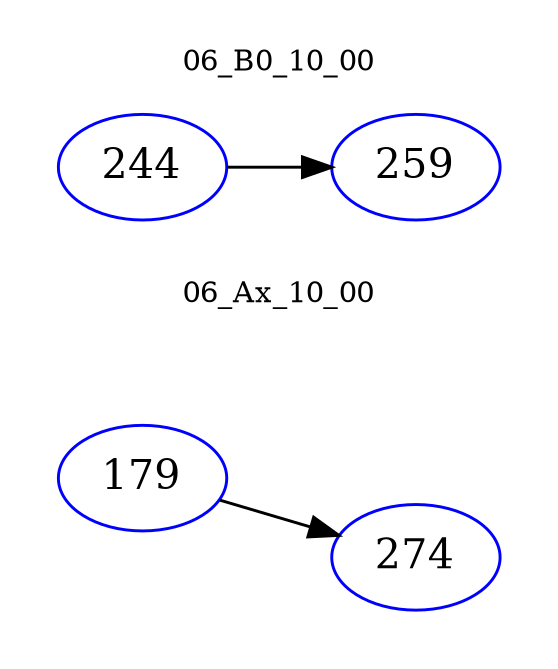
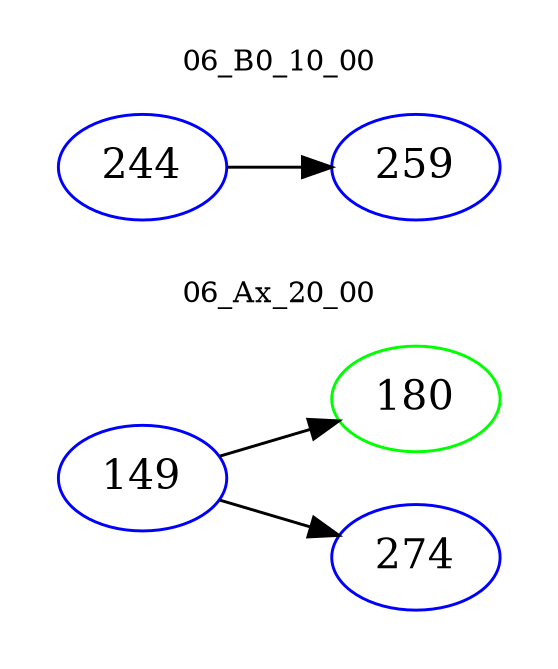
cluster "06_Ax_10_00": label "06_Ax_10_00" -> "06_Ax_20_00"
node "180": added
node "179": label "179" -> "149"
